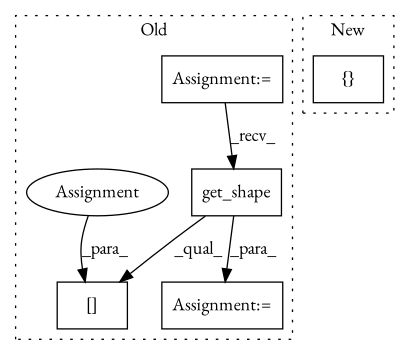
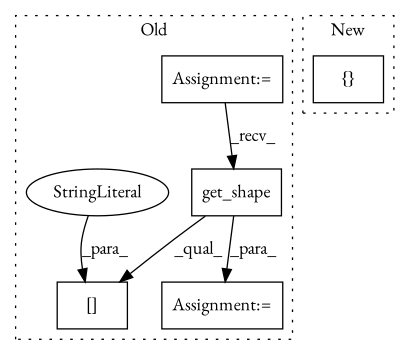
node "Assignment": label "Assignment" -> "StringLiteral"
